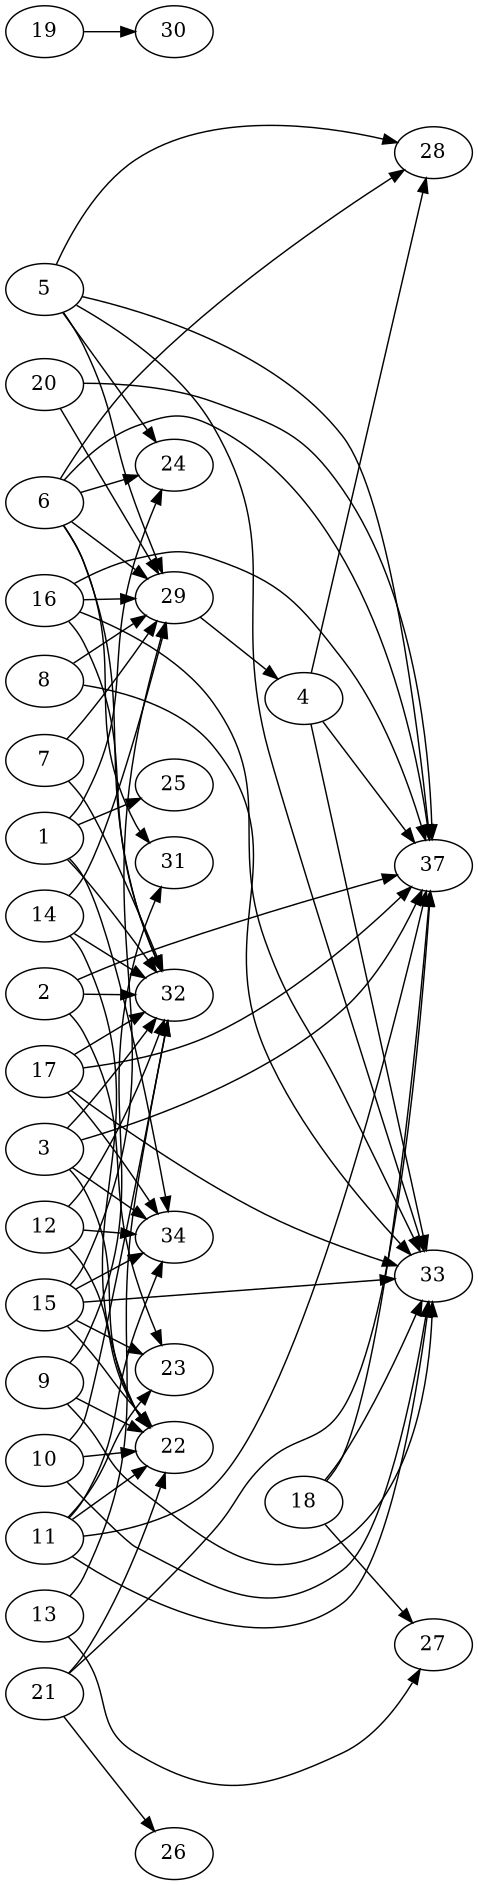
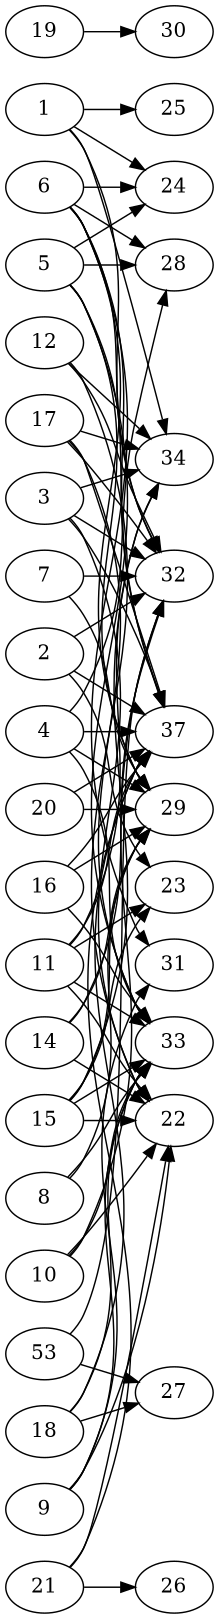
edge "29" -> "4": reversed
edge "16" -> "32": removed
node "13": label "13" -> "53"
